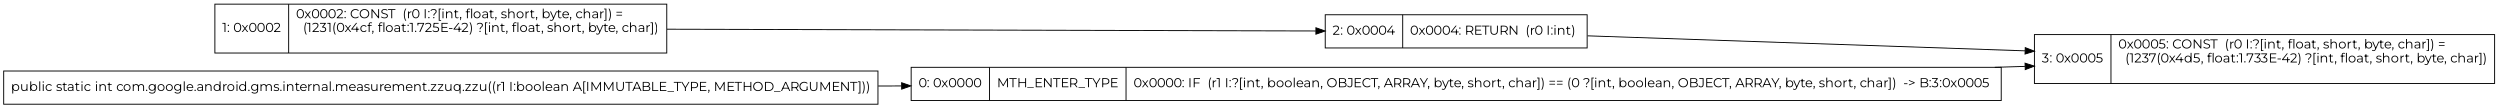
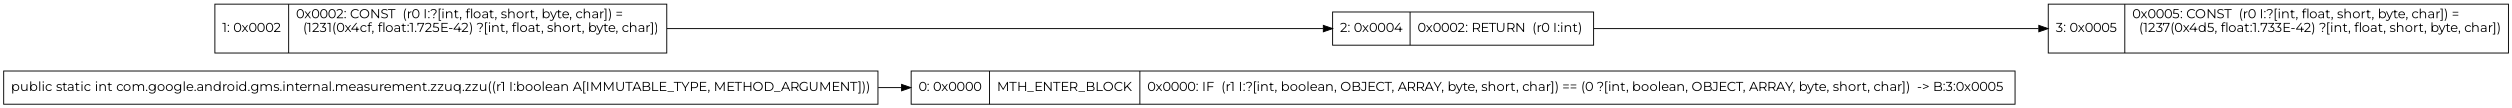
node "2: 0x0004": text "0x0004: RETURN  (r0 I:int)" -> "0x0002: RETURN  (r0 I:int)"
edge "0: 0x0000" -> "3: 0x0005": removed
node "0: 0x0000": text "MTH_ENTER_TYPE" -> "MTH_ENTER_BLOCK"
